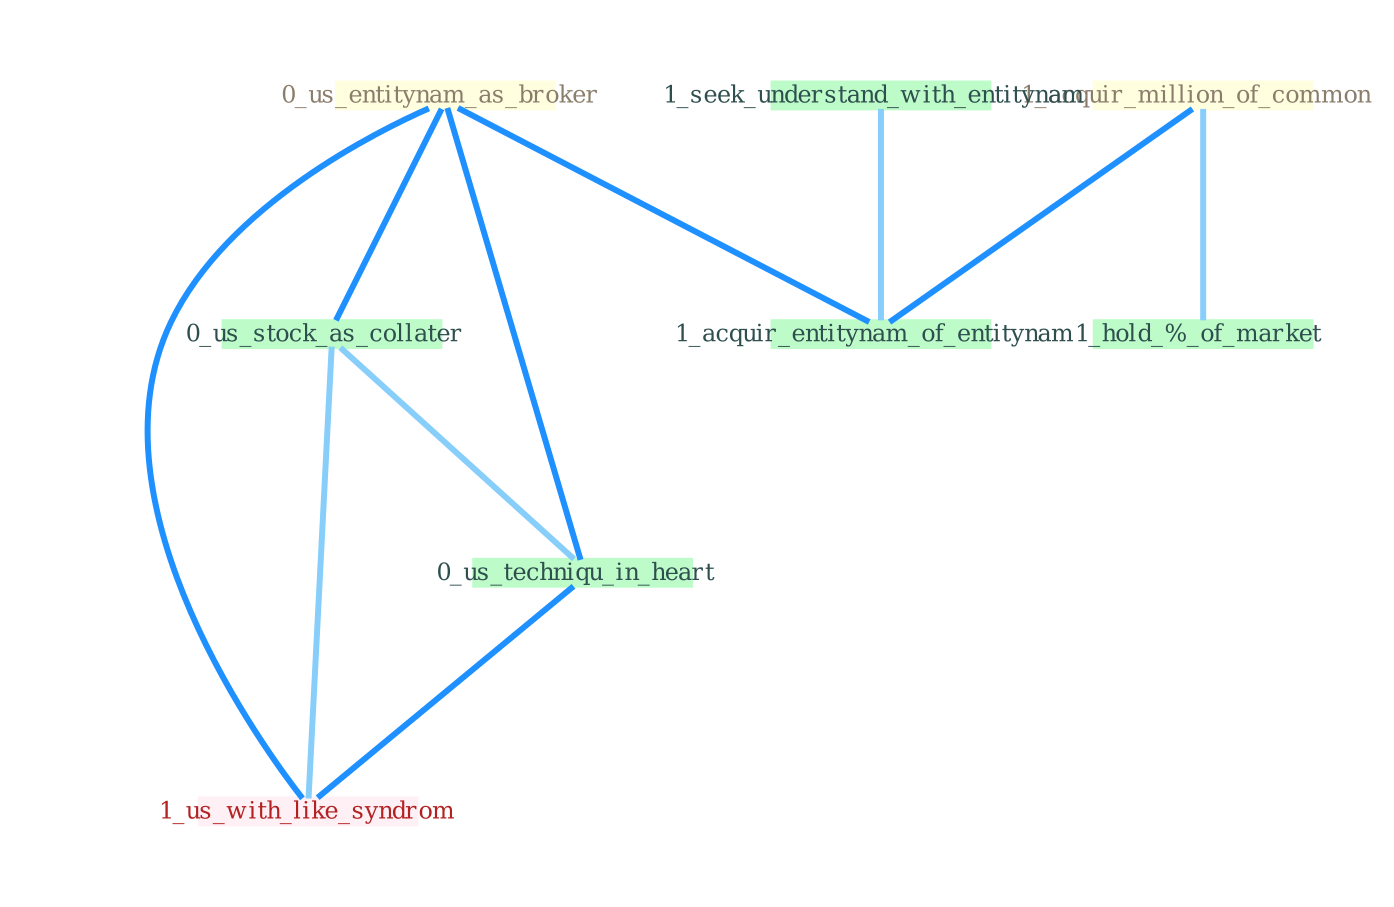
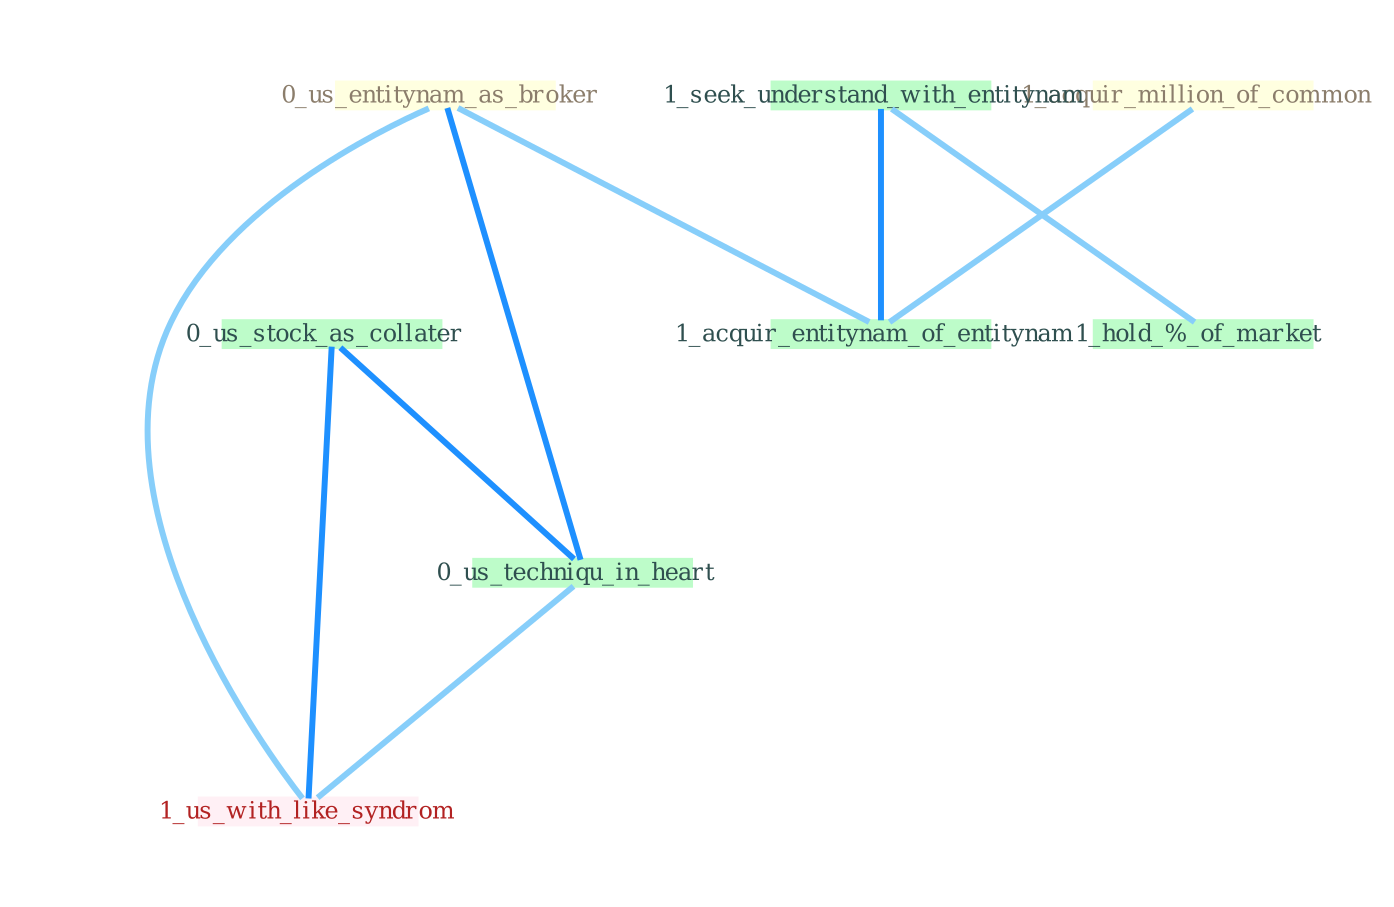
edge "0_us_entitynam_as_broker" -- "0_us_stock_as_collater": removed
edge "0_us_entitynam_as_broker" -- "1_acquir_entitynam_of_entitynam": color #1e90ff -> #87cefa
edge "1_seek_understand_with_entitynam" -- "1_acquir_entitynam_of_entitynam": color #87cefa -> #1e90ff
edge "1_acquir_million_of_common" -- "1_hold_%_of_market": now "1_seek_understand_with_entitynam" -- "1_hold_%_of_market"
edge "1_acquir_million_of_common" -- "1_acquir_entitynam_of_entitynam": color #1e90ff -> #87cefa
edge "0_us_entitynam_as_broker" -- "1_us_with_like_syndrom": color #1e90ff -> #87cefa
edge "0_us_stock_as_collater" -- "0_us_techniqu_in_heart": color #87cefa -> #1e90ff
edge "0_us_stock_as_collater" -- "1_us_with_like_syndrom": color #87cefa -> #1e90ff
edge "0_us_techniqu_in_heart" -- "1_us_with_like_syndrom": color #1e90ff -> #87cefa
